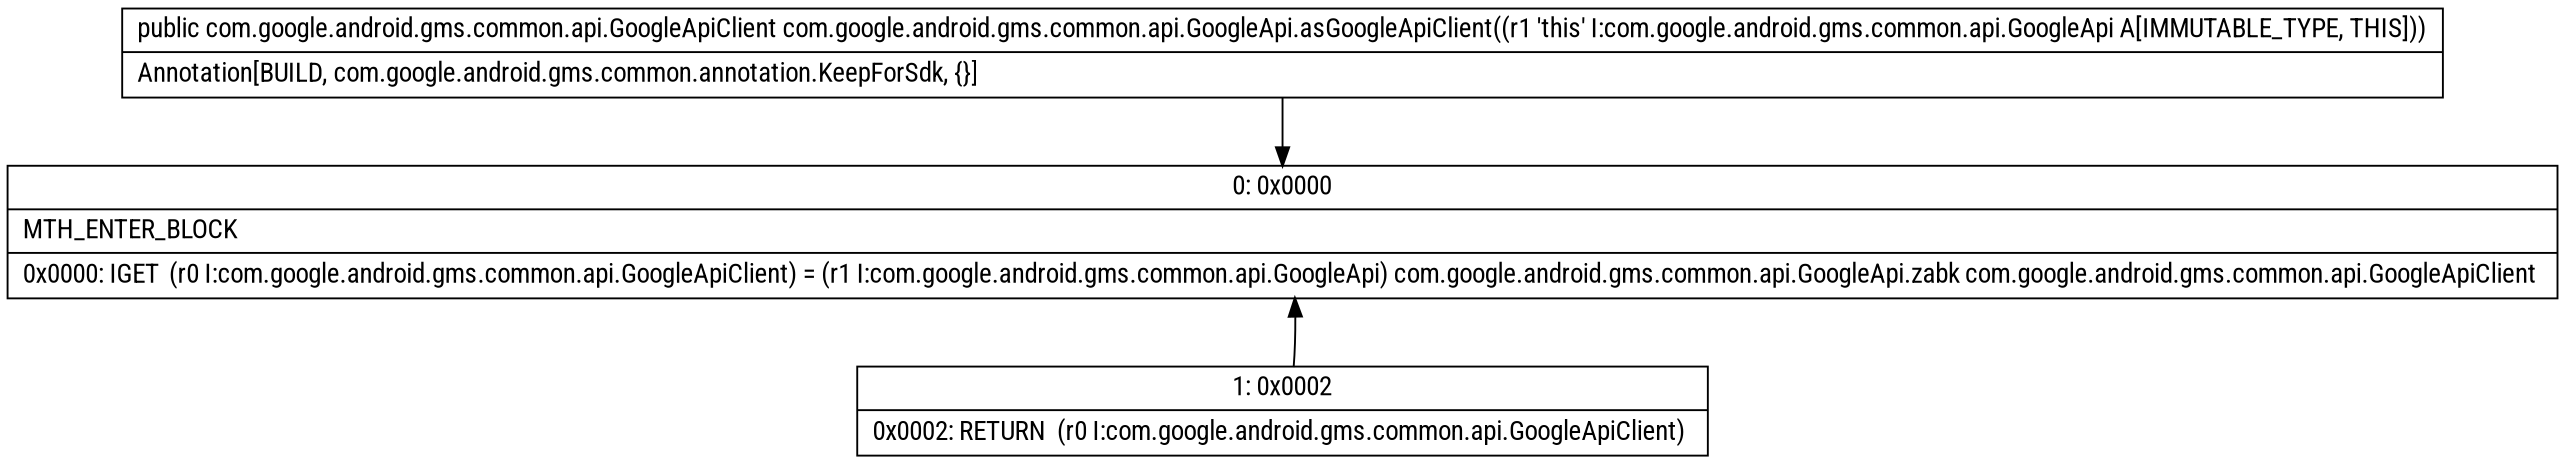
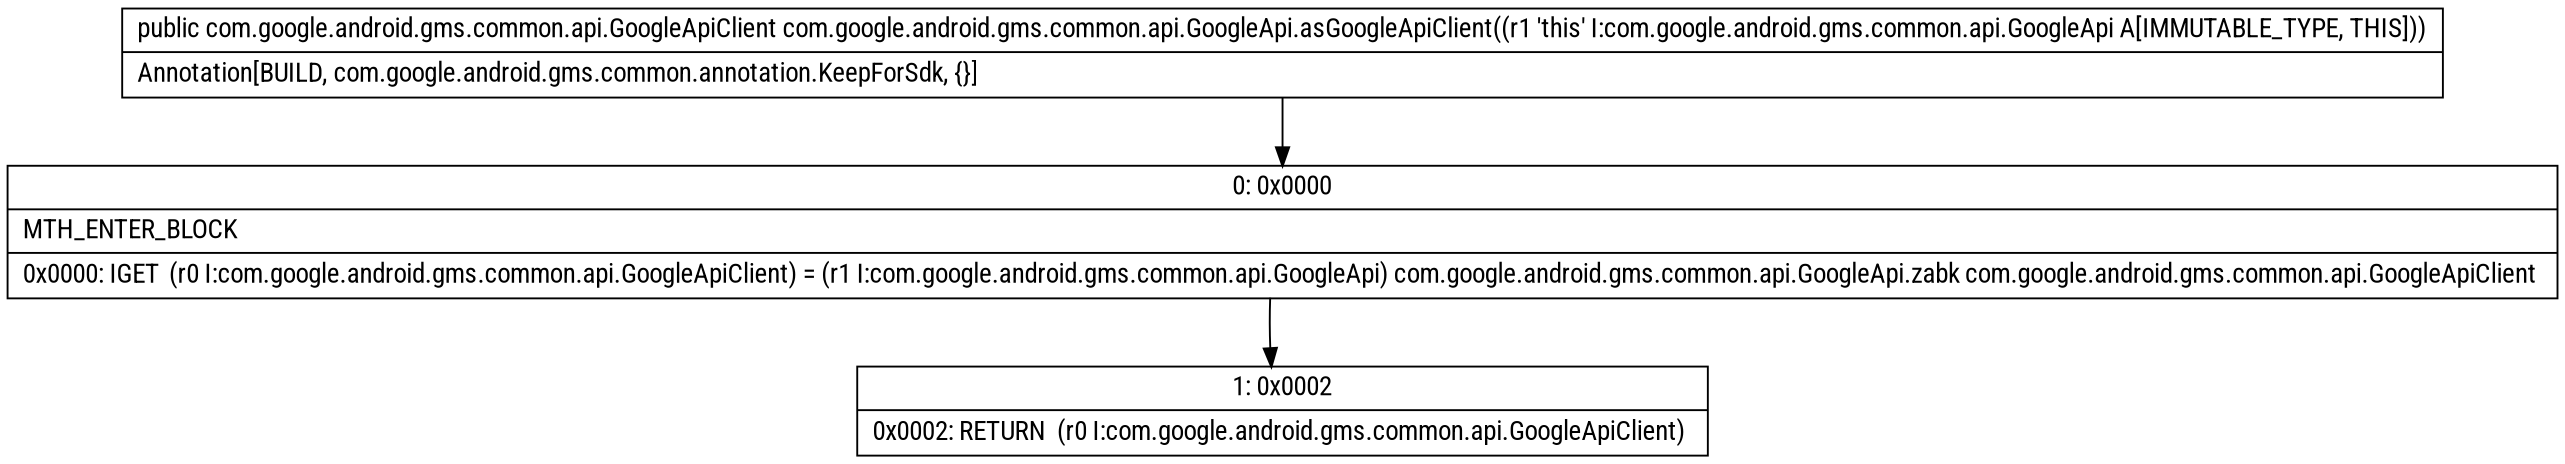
edge "1: 0x0002" -> "0: 0x0000": reversed
